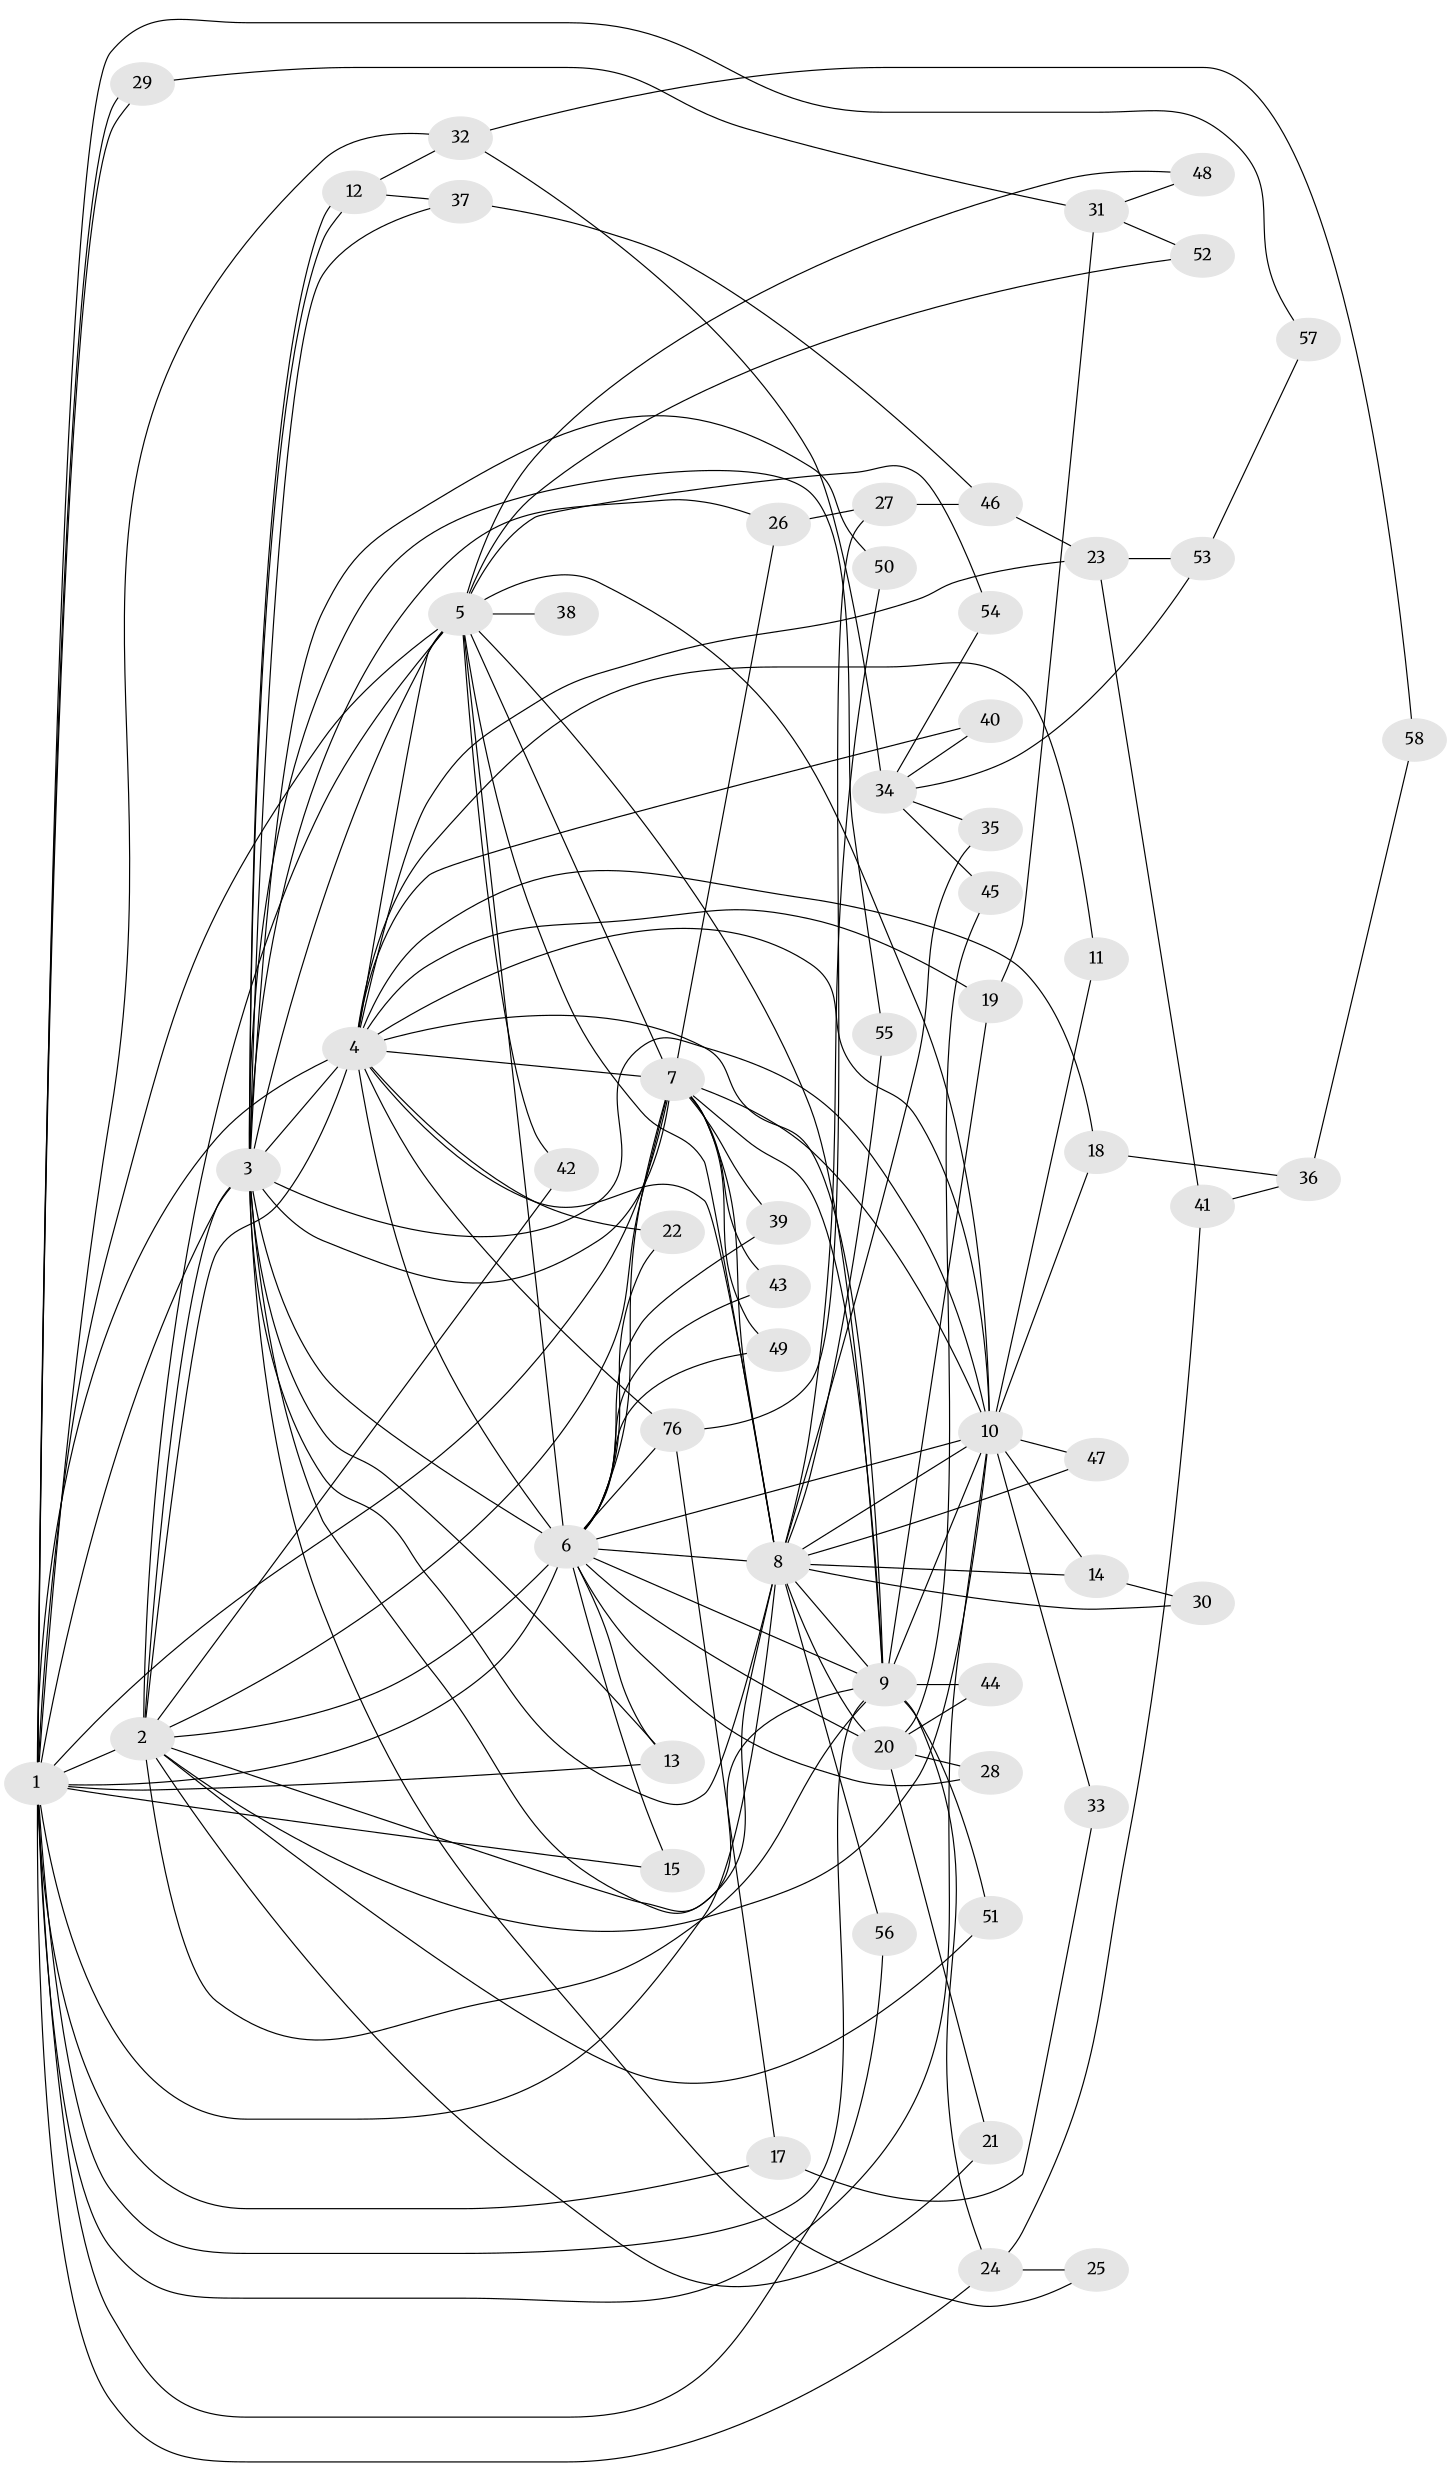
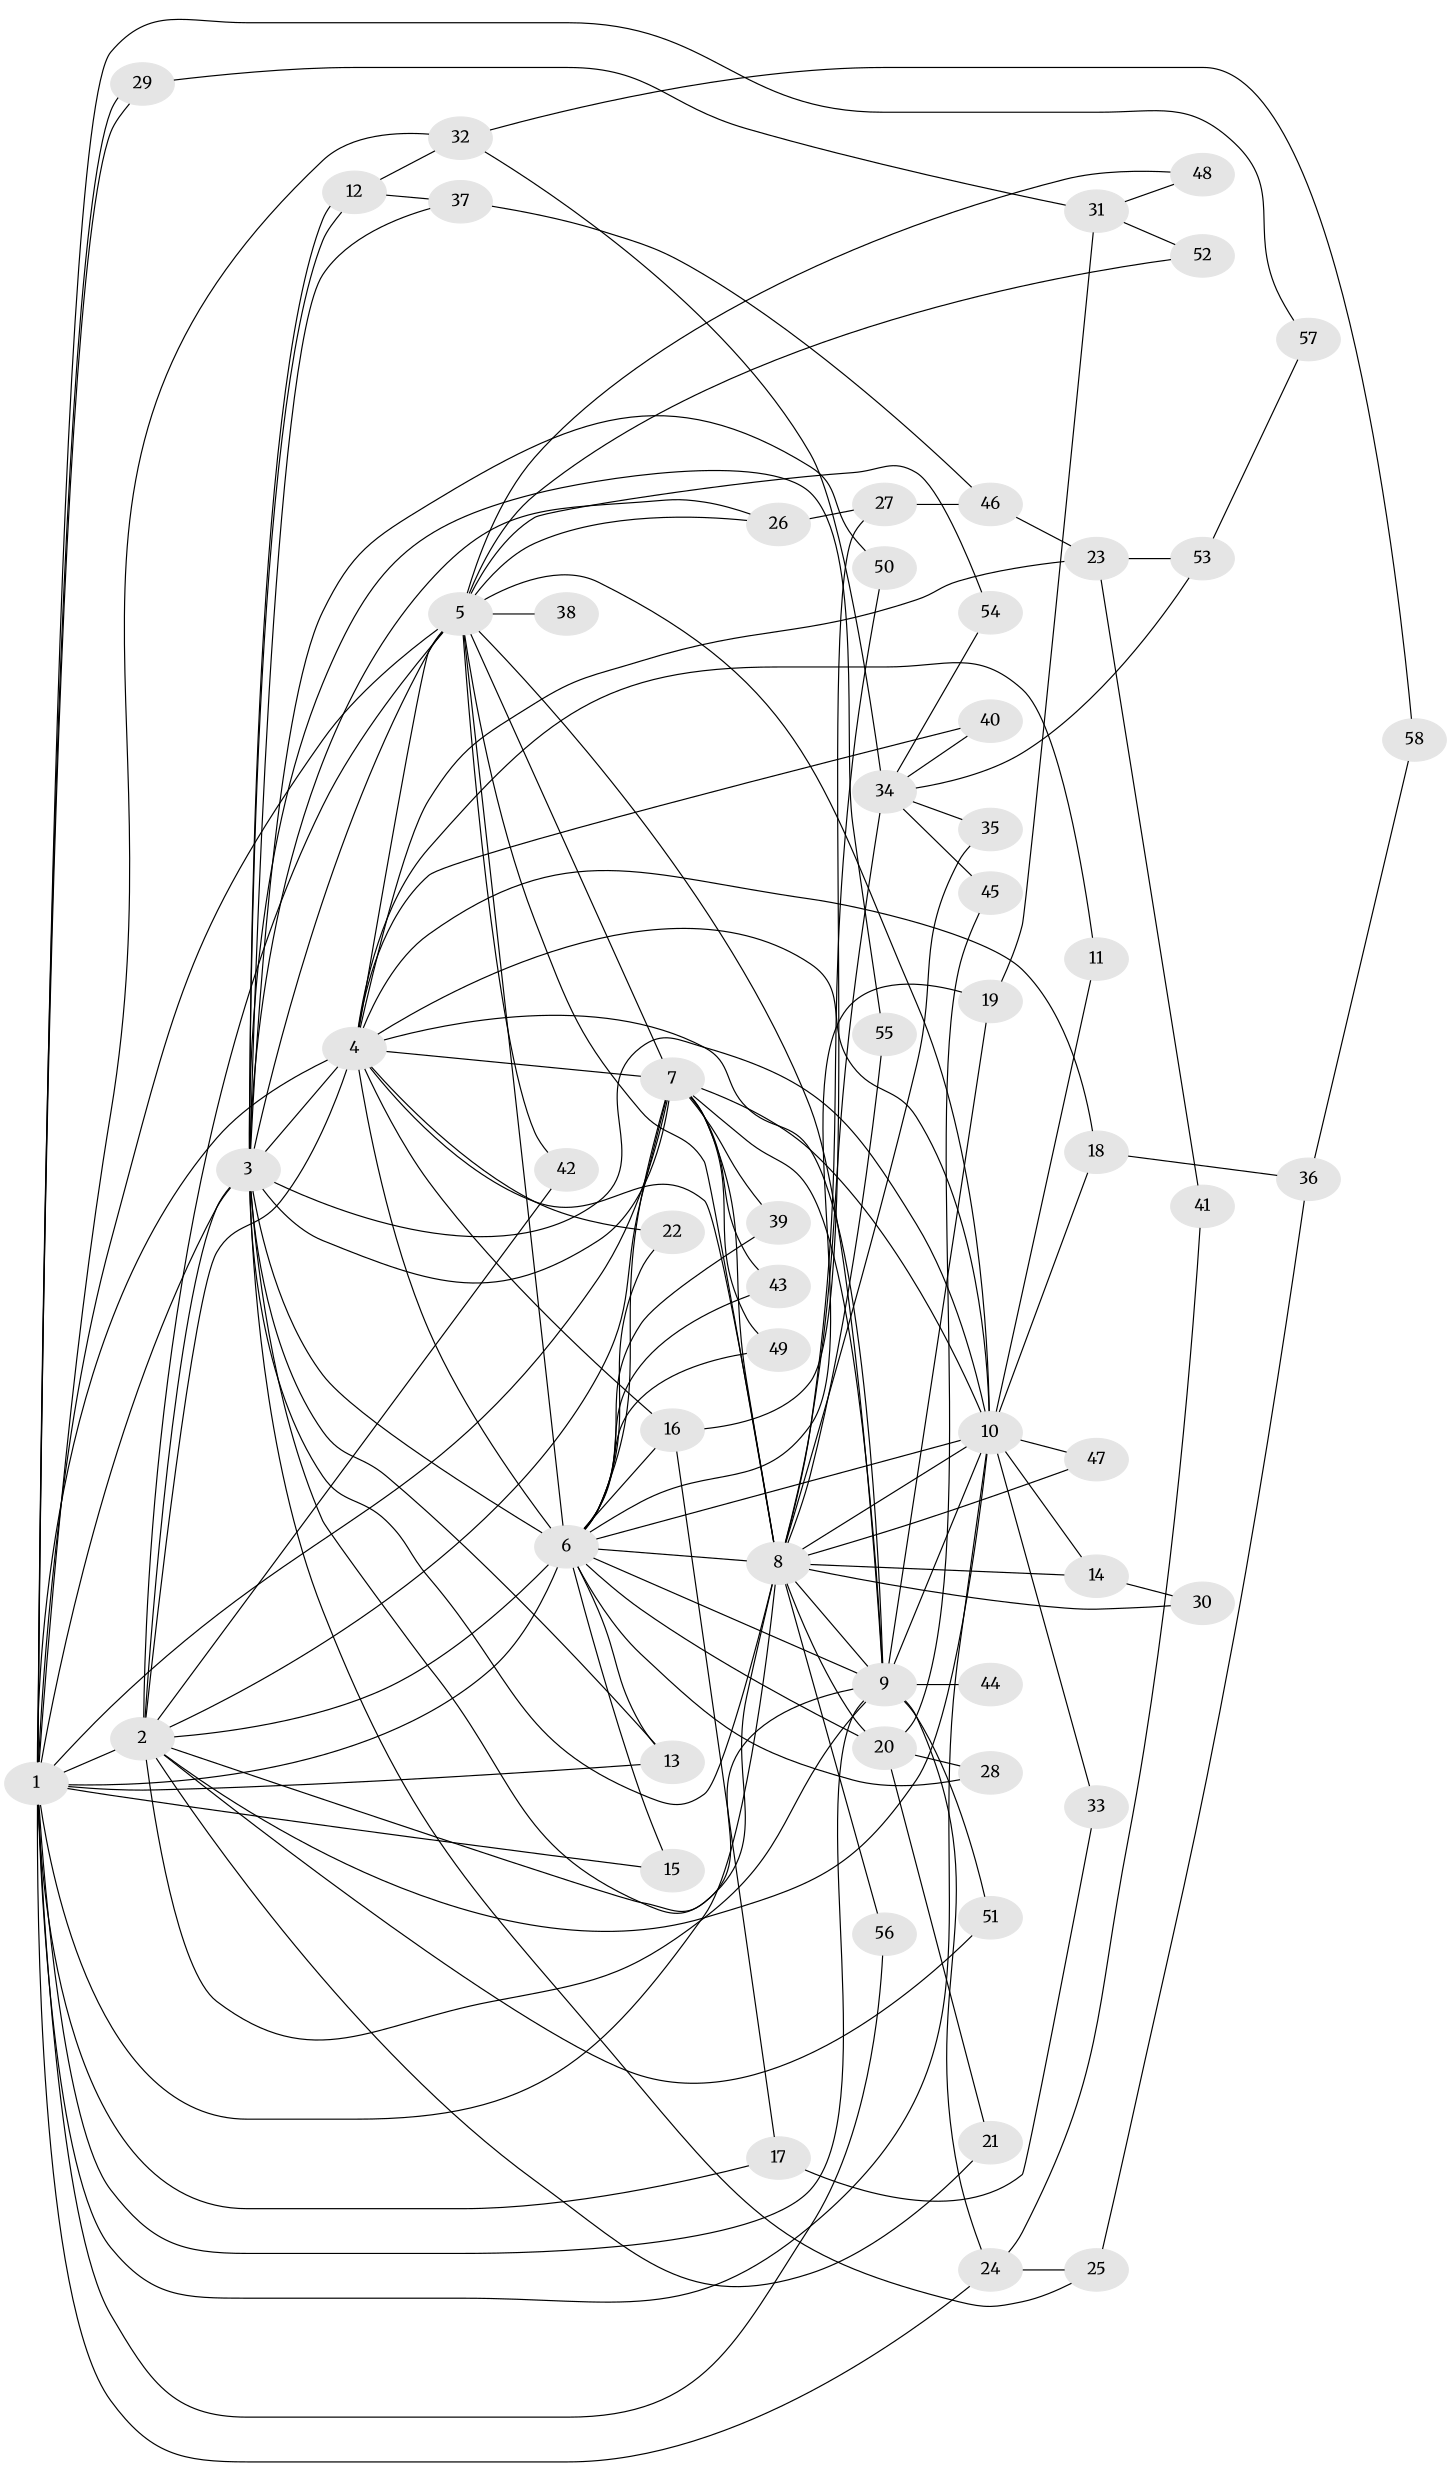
edge "26" -- "7": now "26" -- "5"
edge "19" -- "4": now "19" -- "6"
edge "34" -- "8": added
edge "36" -- "41": now "36" -- "25"
node "76": label "76" -> "16"
edge "44" -- "20": removed
